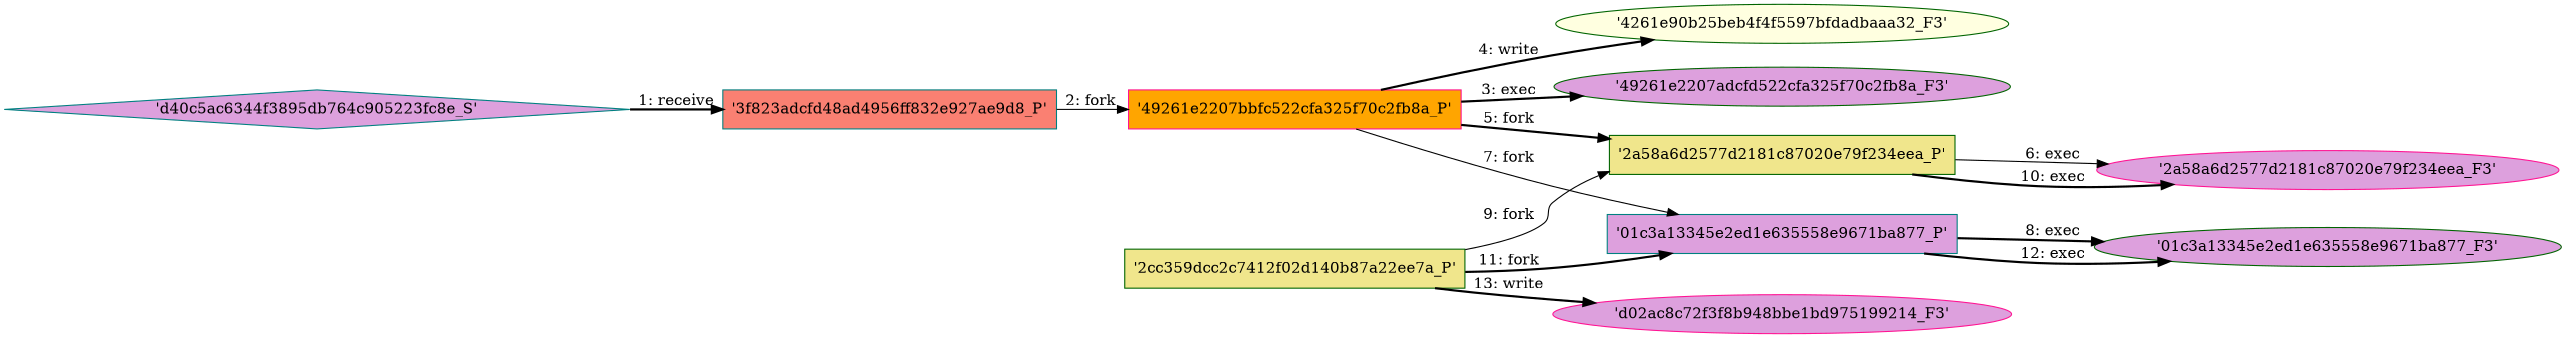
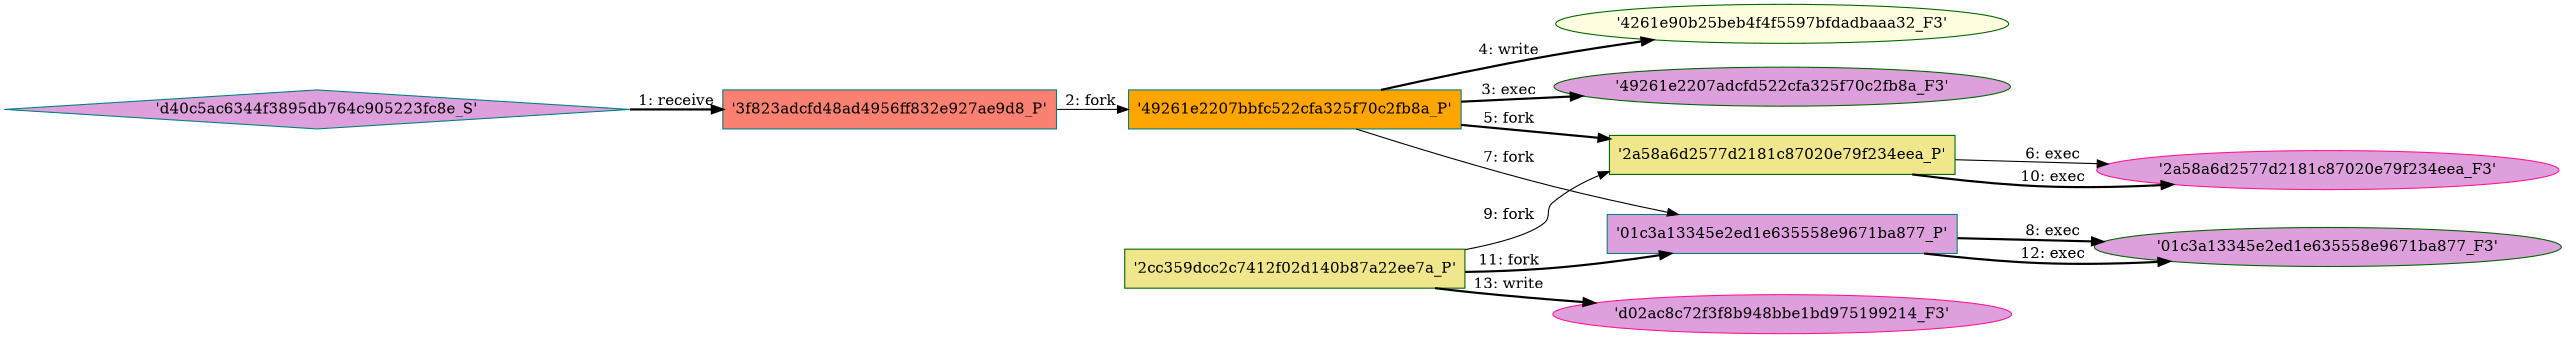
node "'49261e2207bbfc522cfa325f70c2fb8a_P'": color deeppink -> teal
